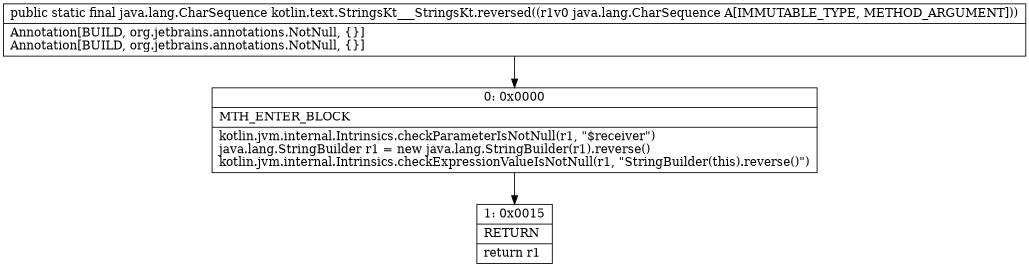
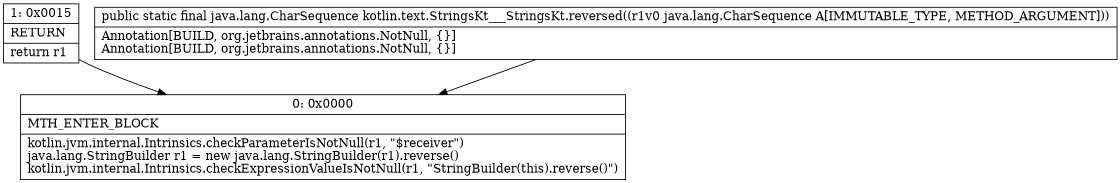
edge "0: 0x0000" -> "1: 0x0015": reversed
